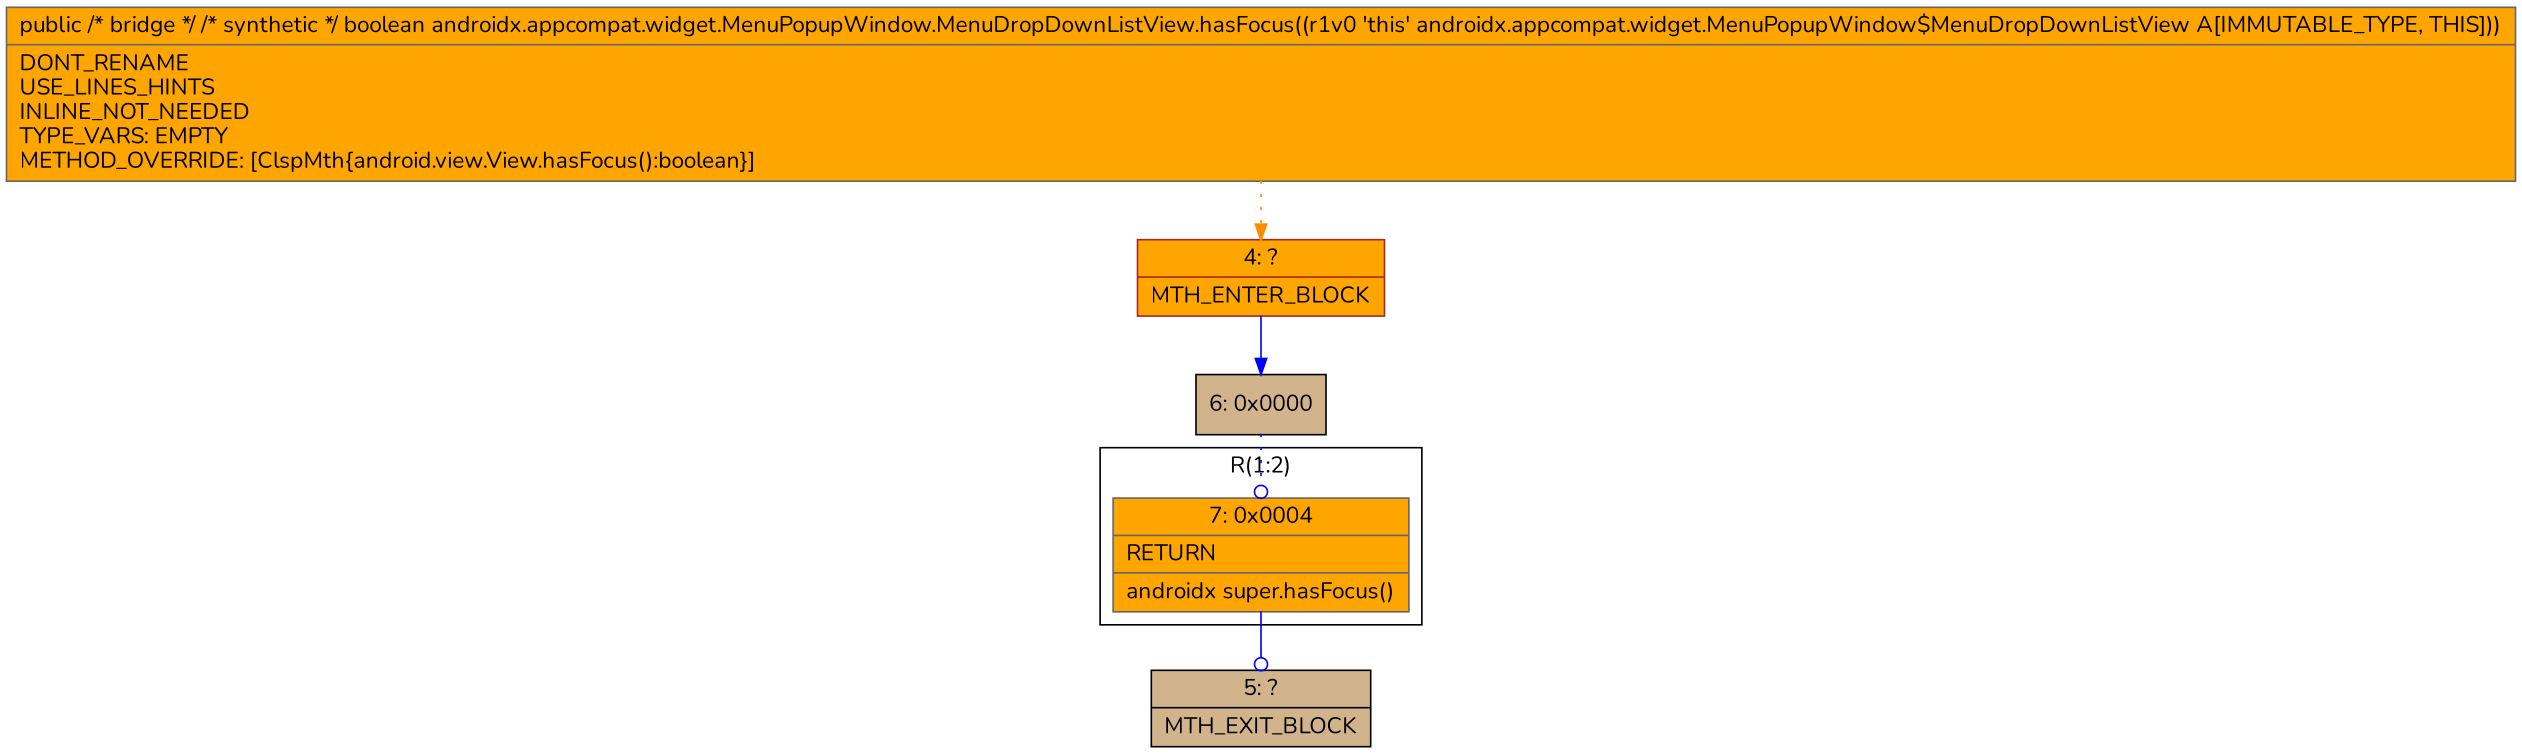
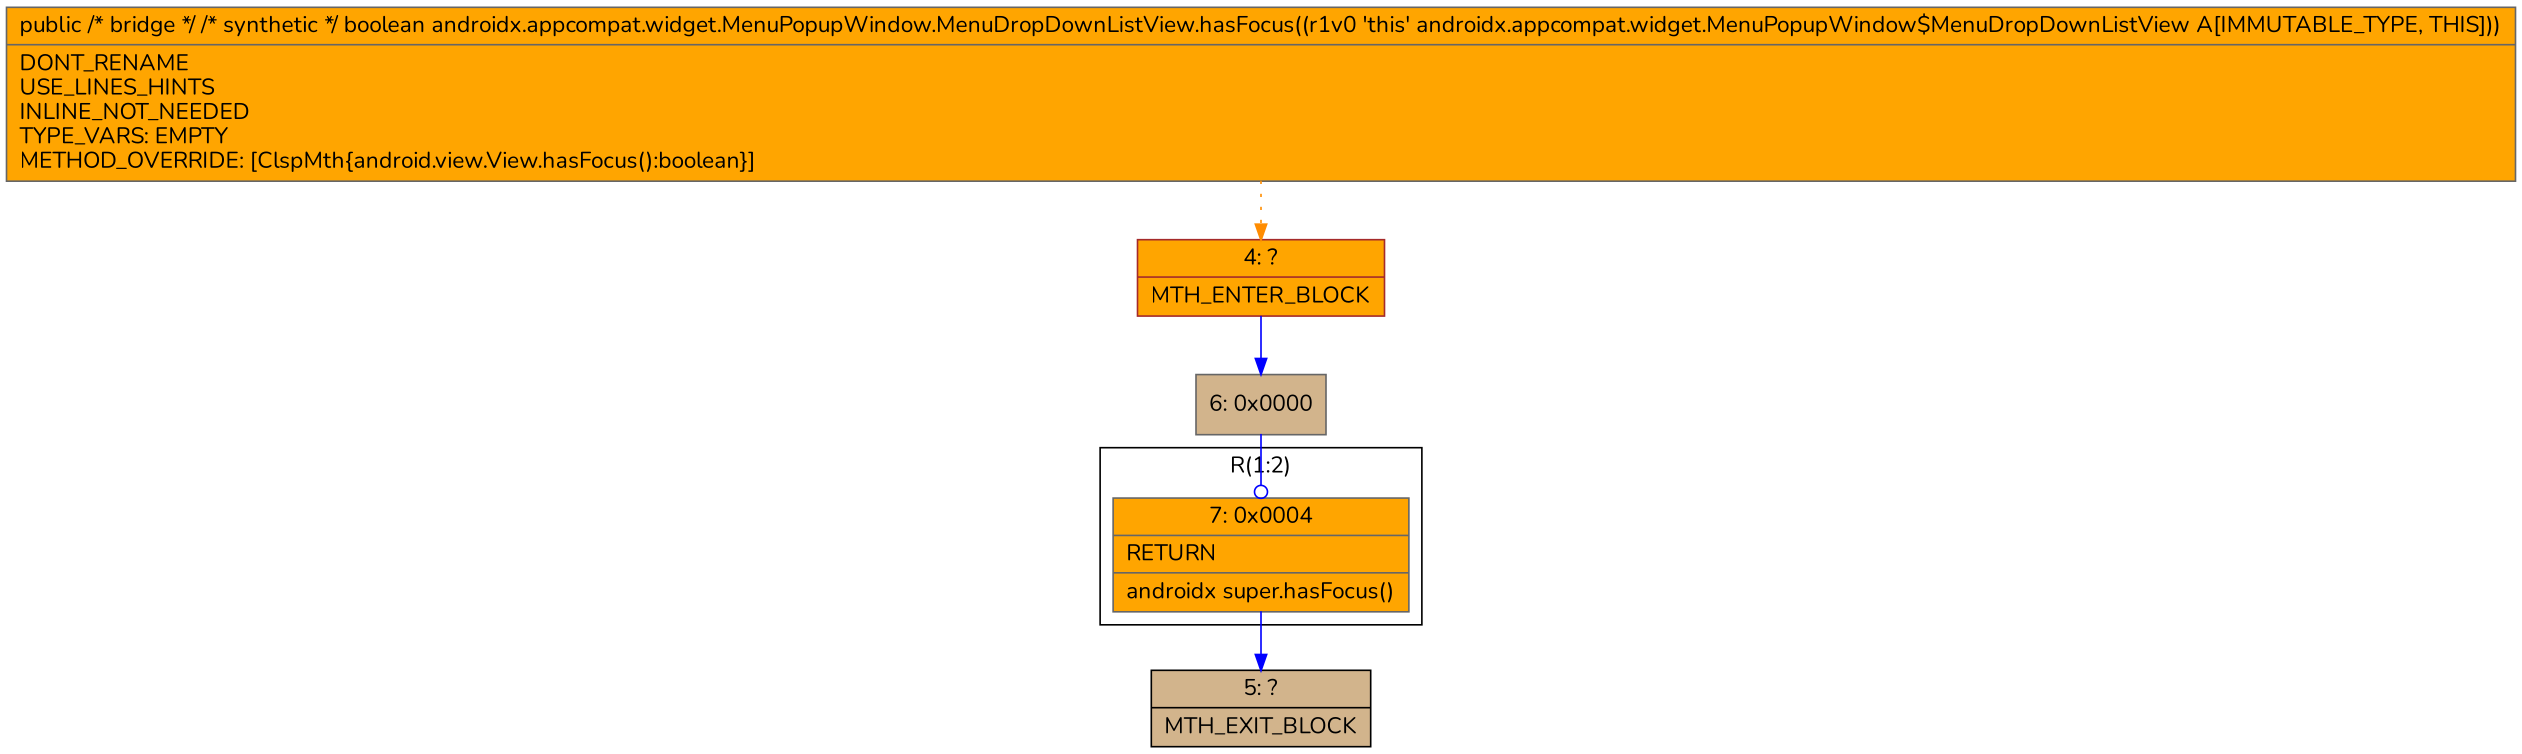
node "6: 0x0000": color black -> gray40
edge "6: 0x0000" -> "7: 0x0004": style dotted -> solid
edge "7: 0x0004" -> "5: ?": arrowhead odot -> normal
